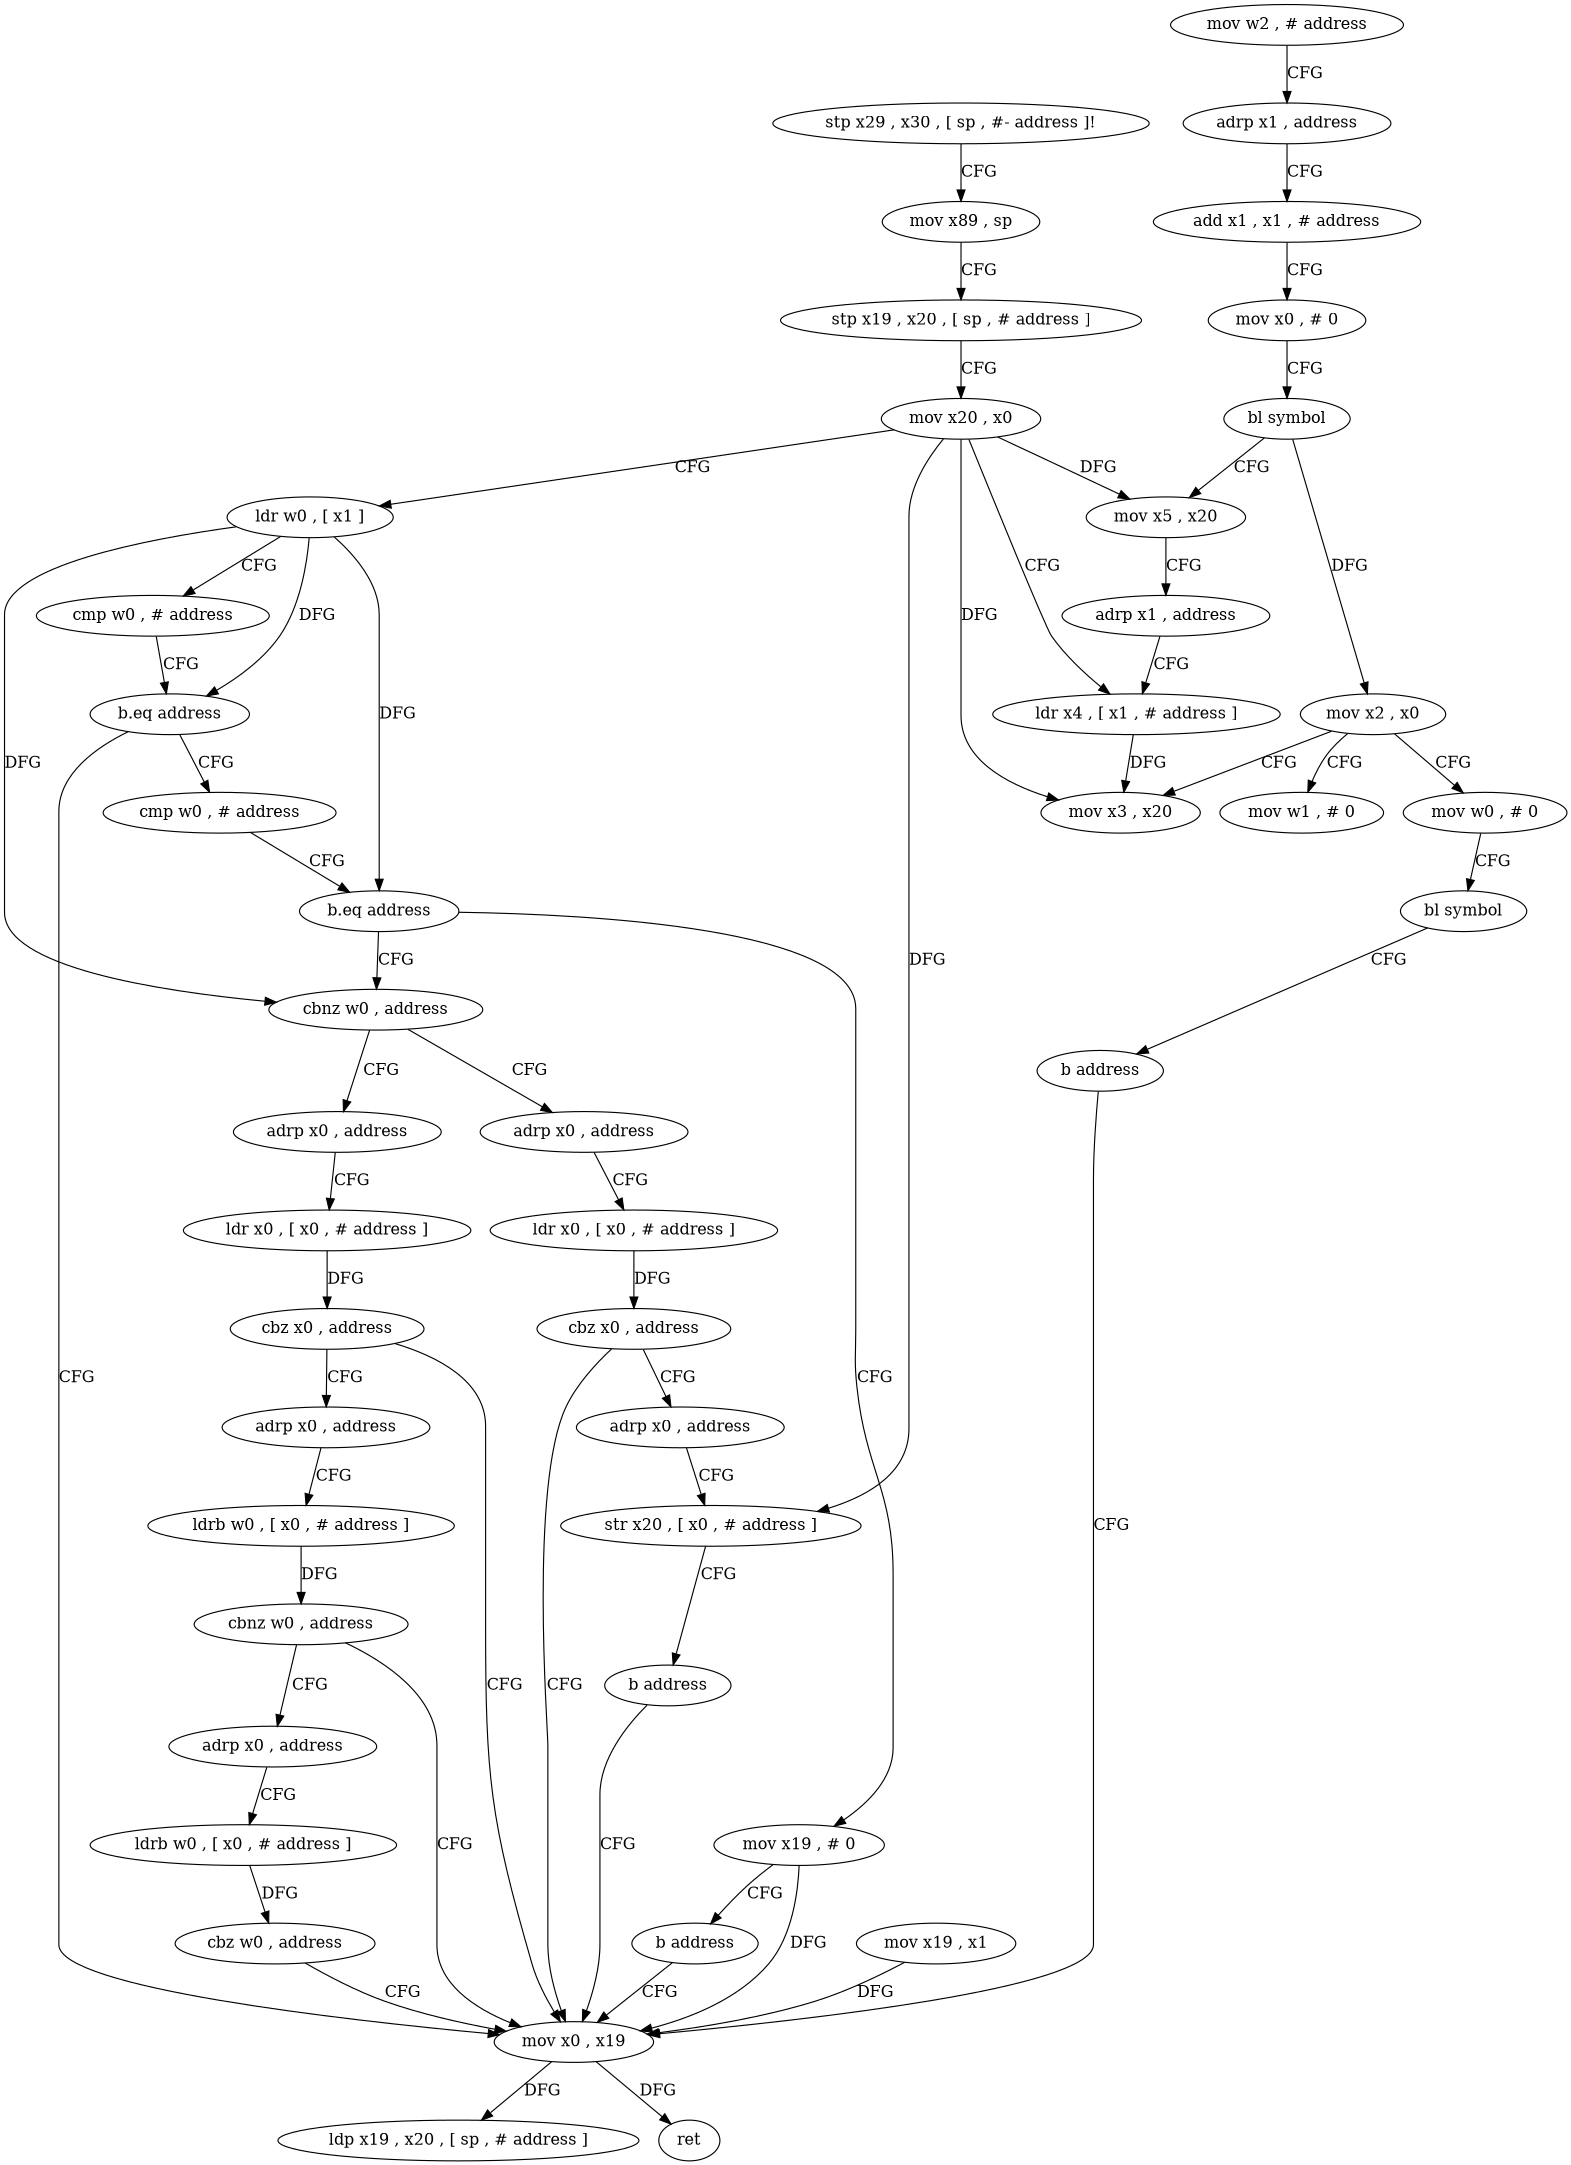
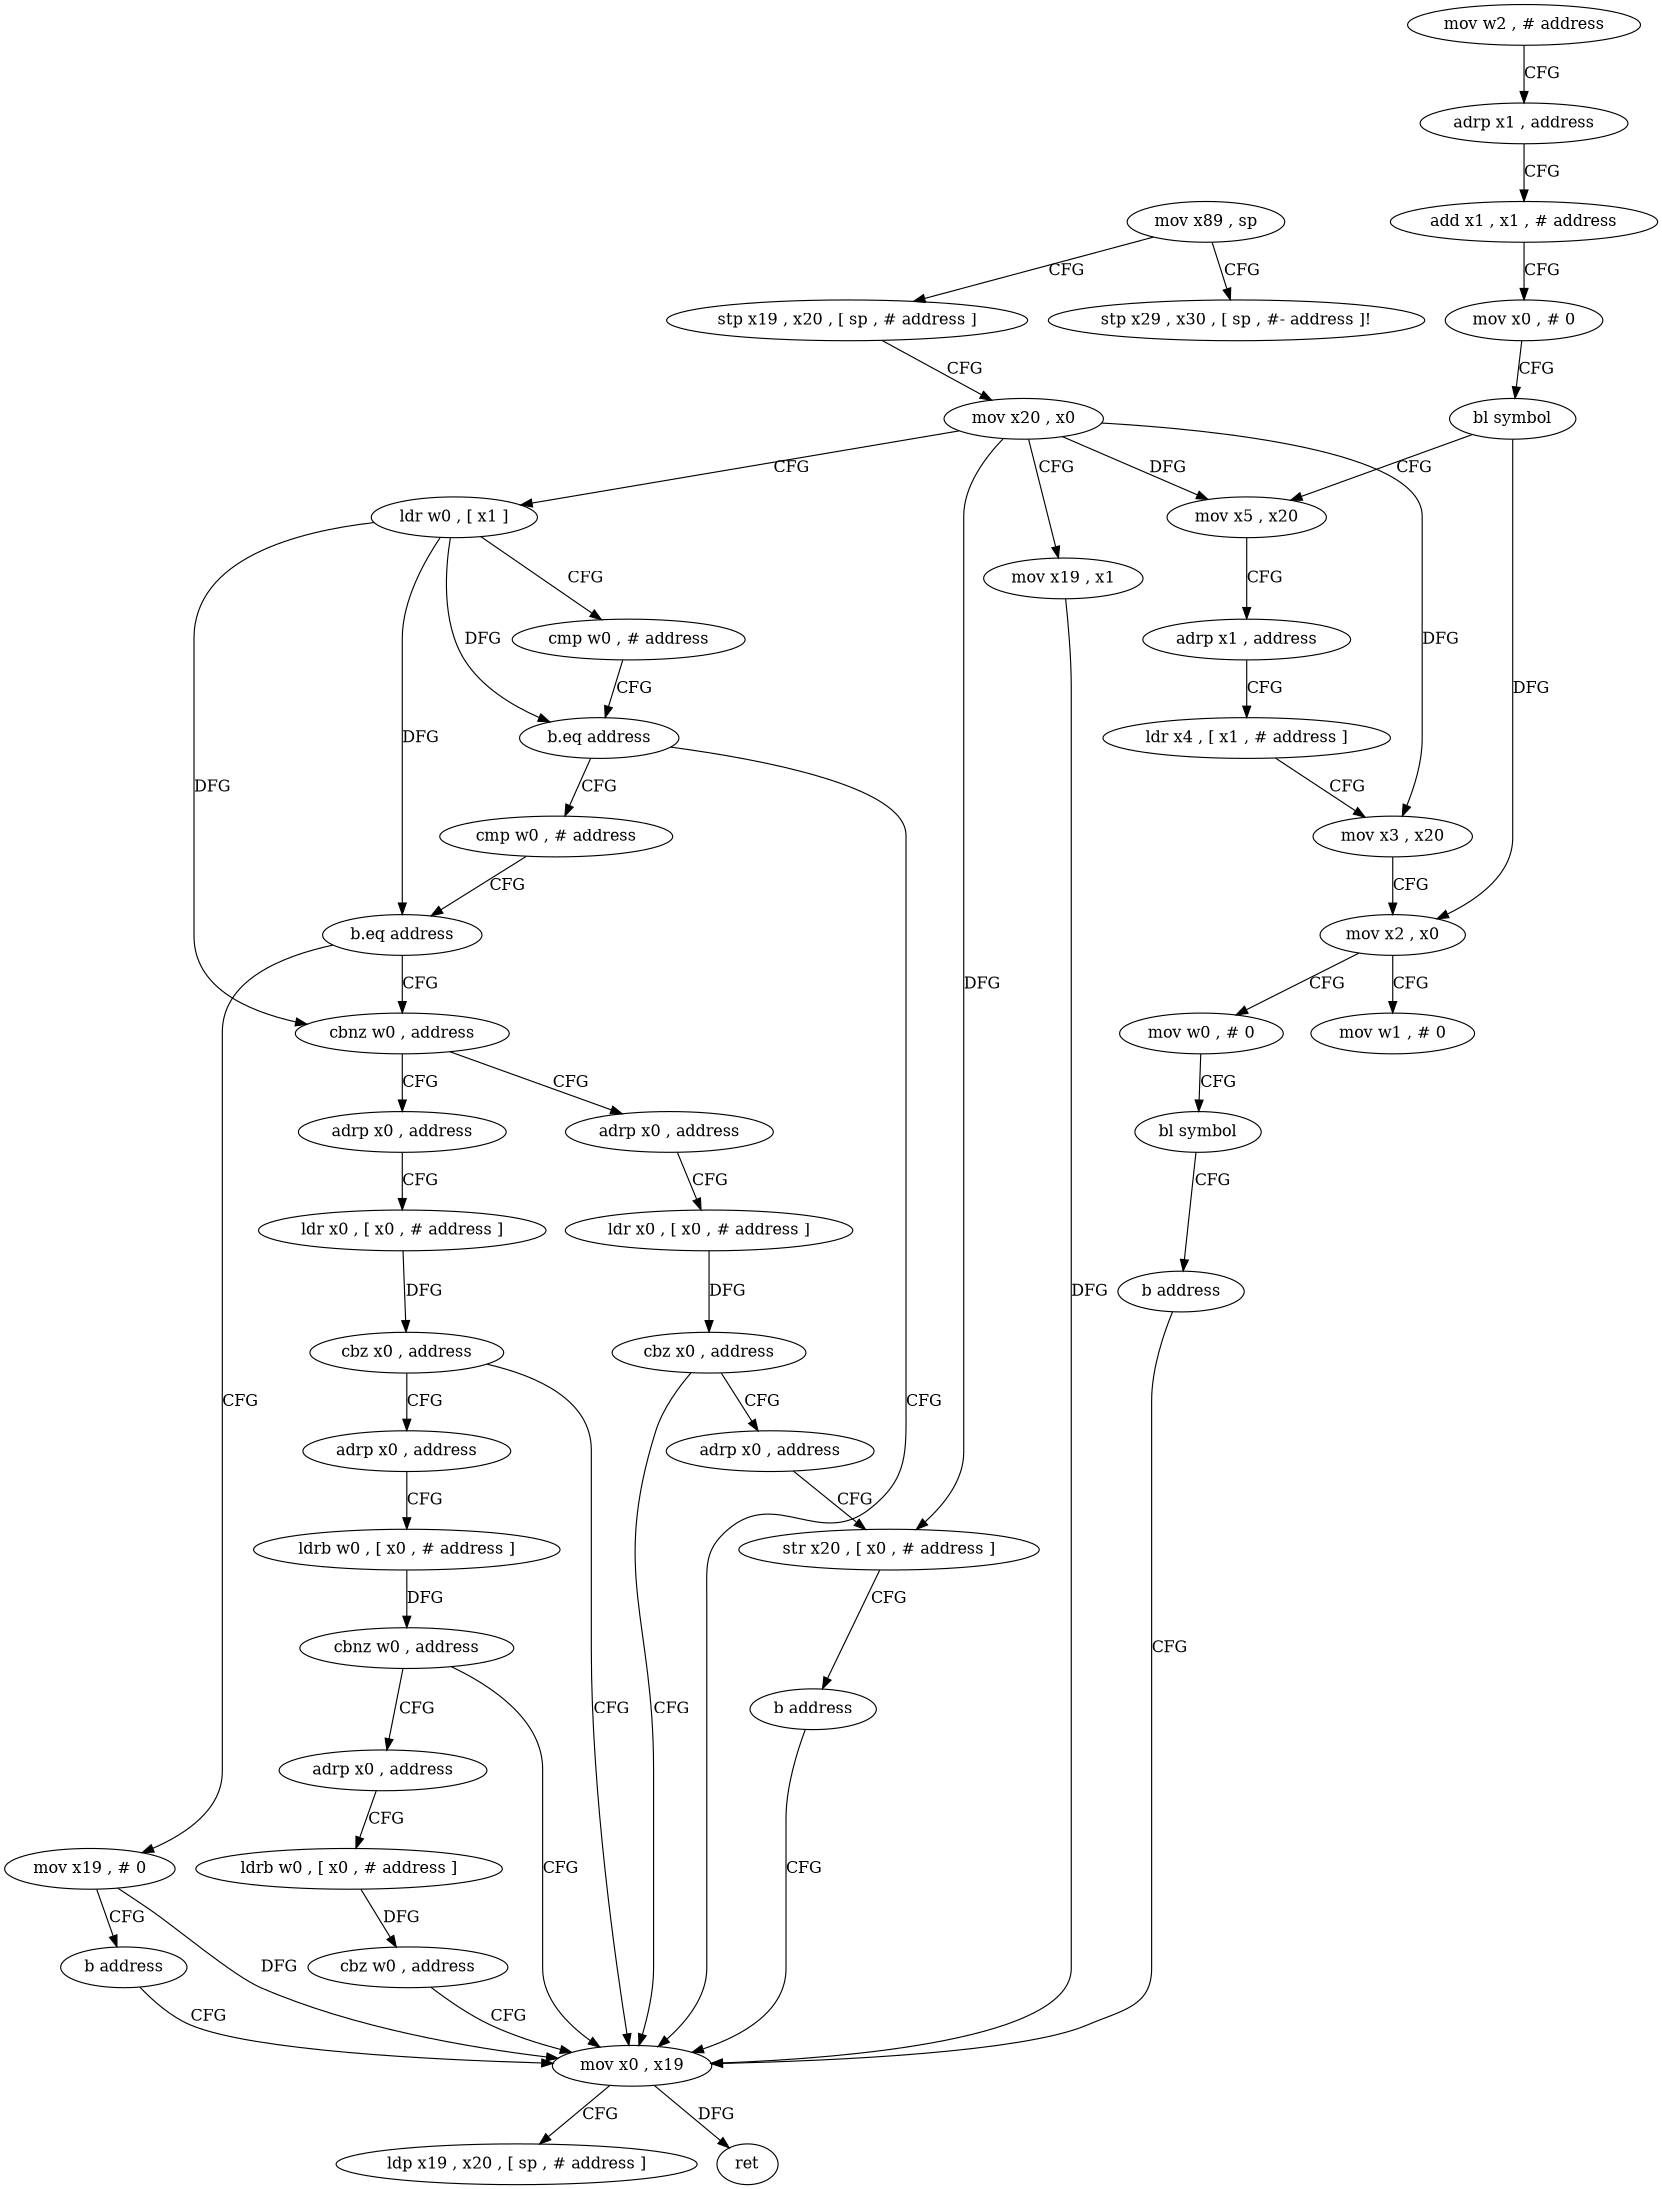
edge "stp x29 , x30 , [ sp , #- address ]!" -> "mov x89 , sp": reversed
edge "mov x20 , x0" -> "ldr x4 , [ x1 , # address ]": now "mov x20 , x0" -> "mov x19 , x1"
edge "mov x2 , x0" -> "mov x3 , x20": reversed
edge "ldr x4 , [ x1 , # address ]" -> "mov x3 , x20": label "DFG" -> "CFG"
edge "mov x0 , x19" -> "ldp x19 , x20 , [ sp , # address ]": label "DFG" -> "CFG"
